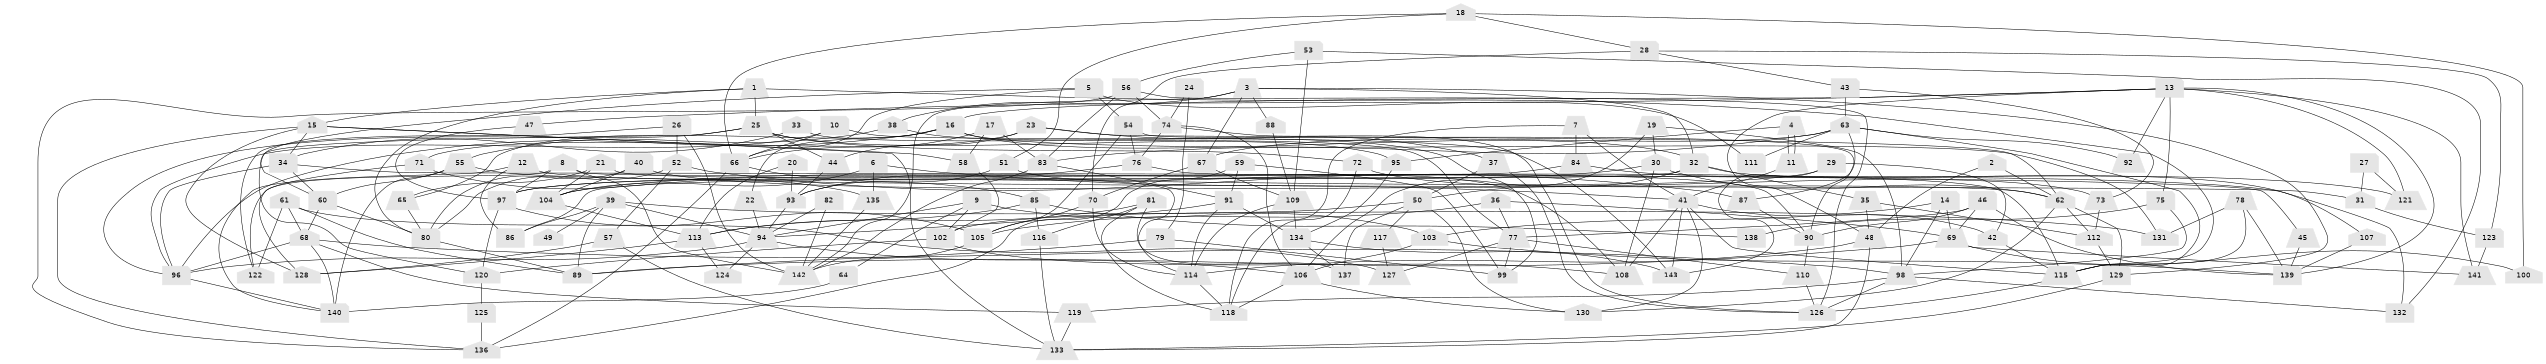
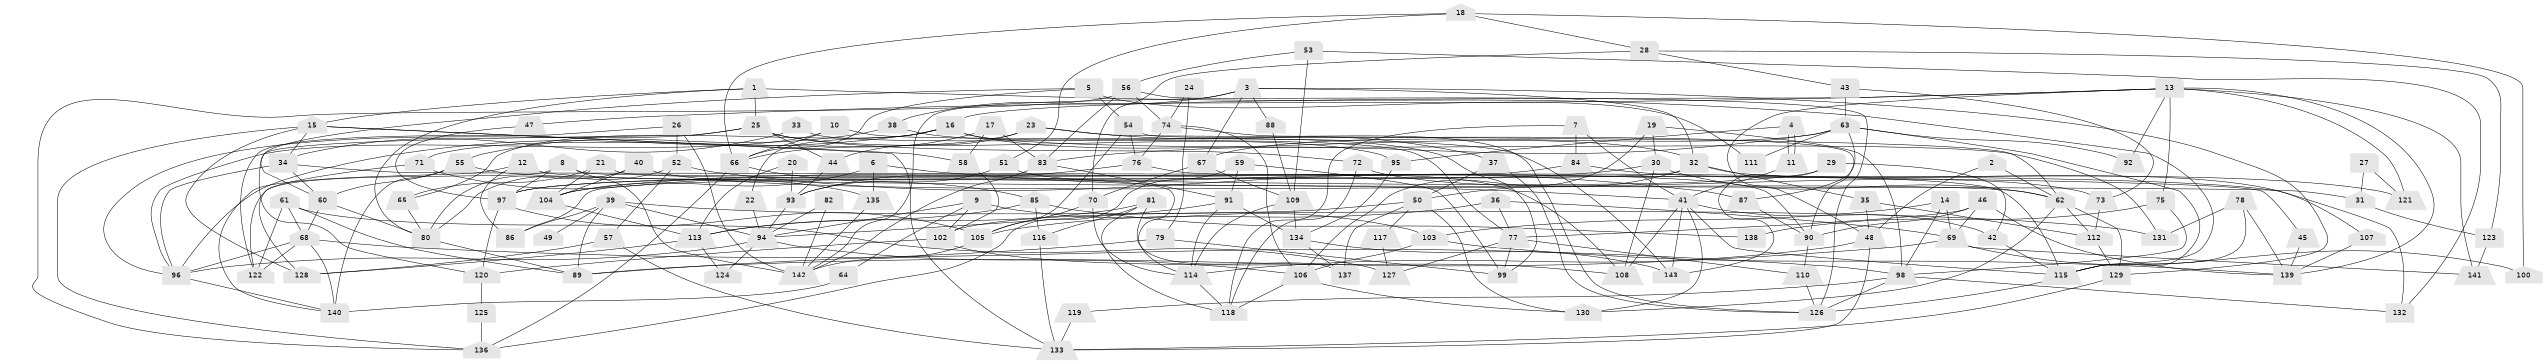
edge "68" -- "119": now "68" -- "122"
